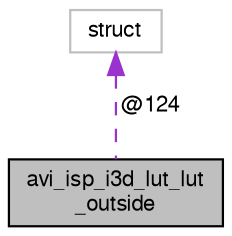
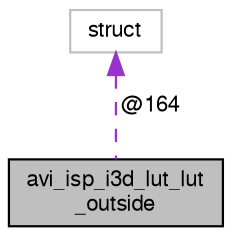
edge "avi_isp_i3d_lut_lut _outside" -> "struct": label " @124" -> " @164"
